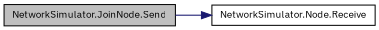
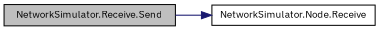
node "NetworkSimulator.JoinNode.Send": label "NetworkSimulator.JoinNode.Send" -> "NetworkSimulator.Receive.Send"
